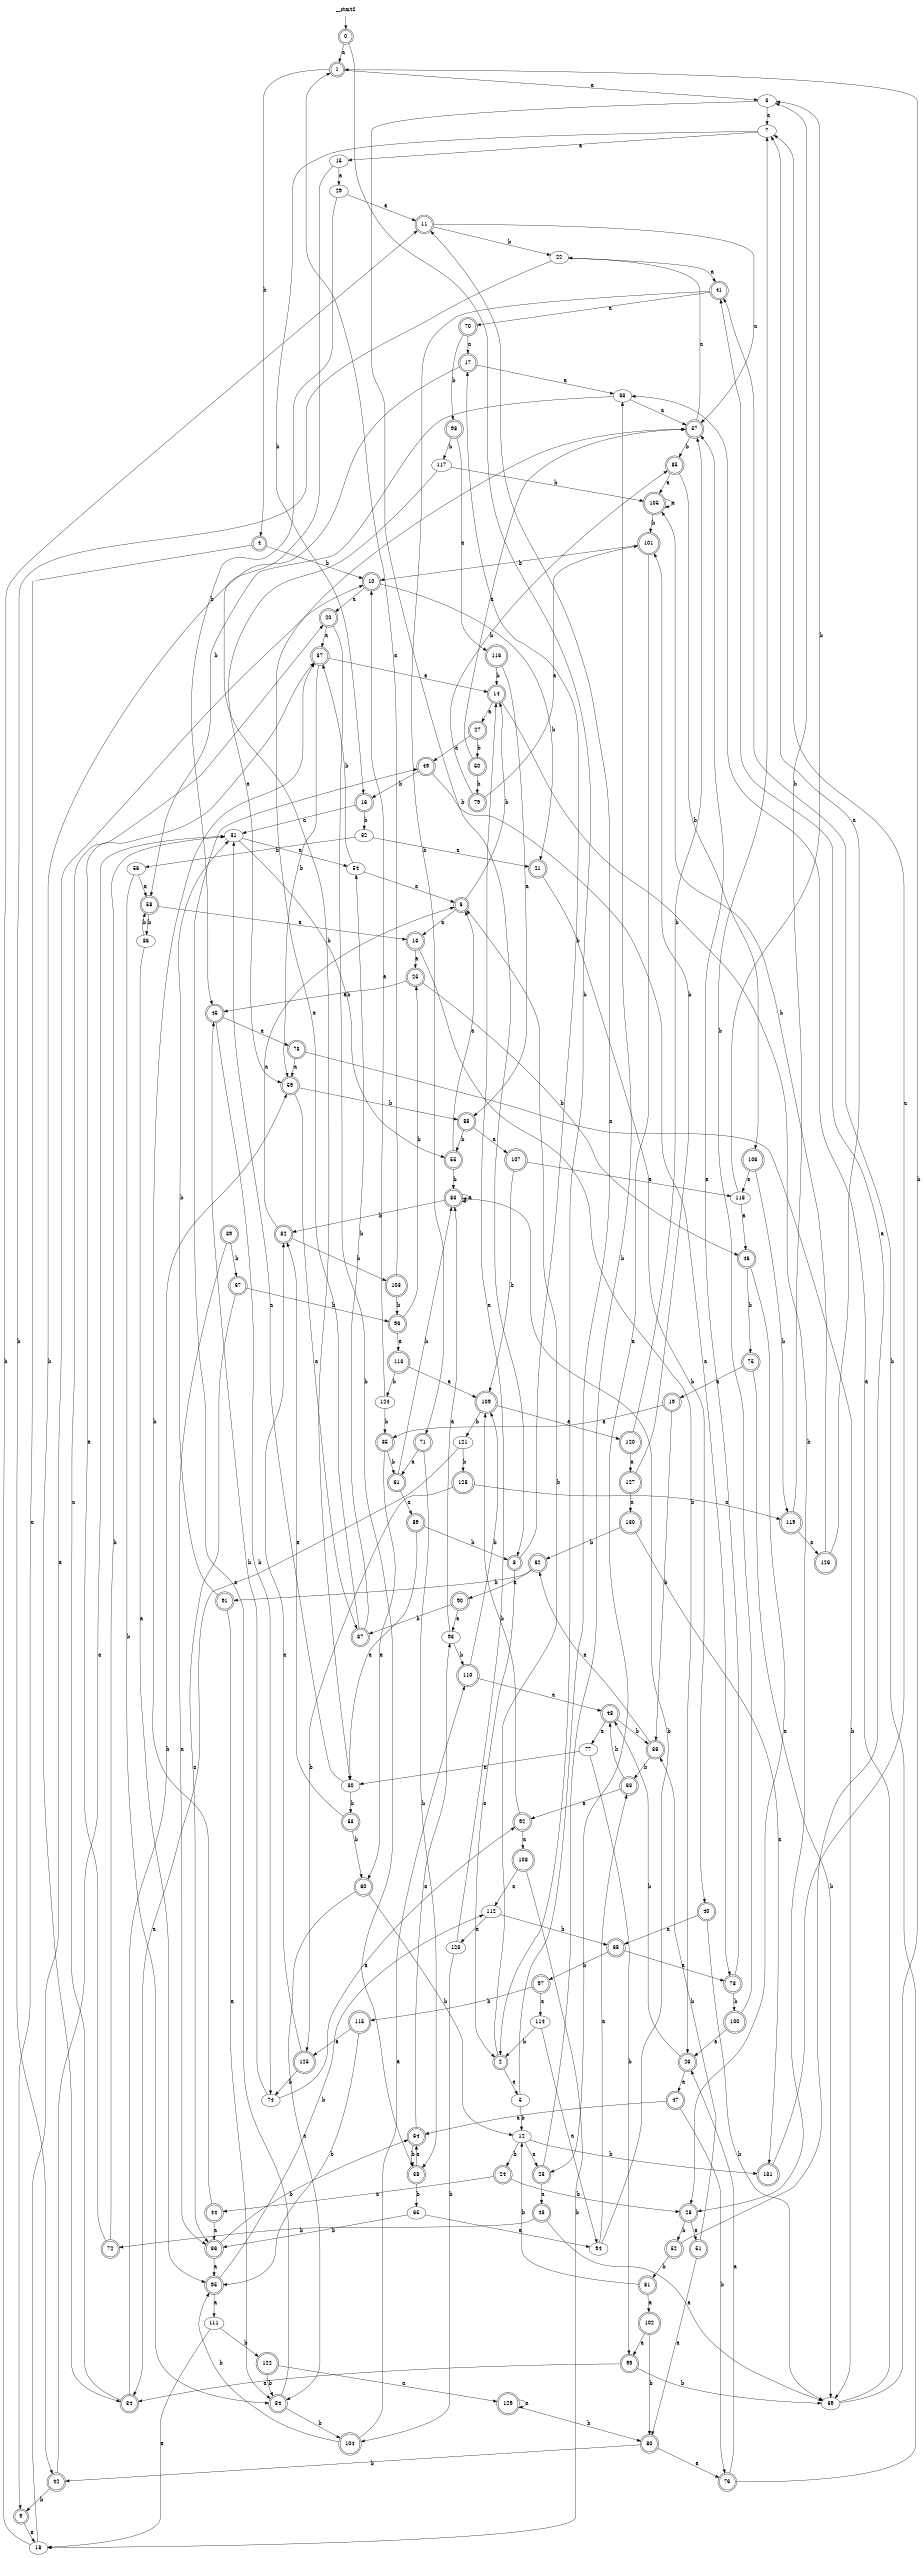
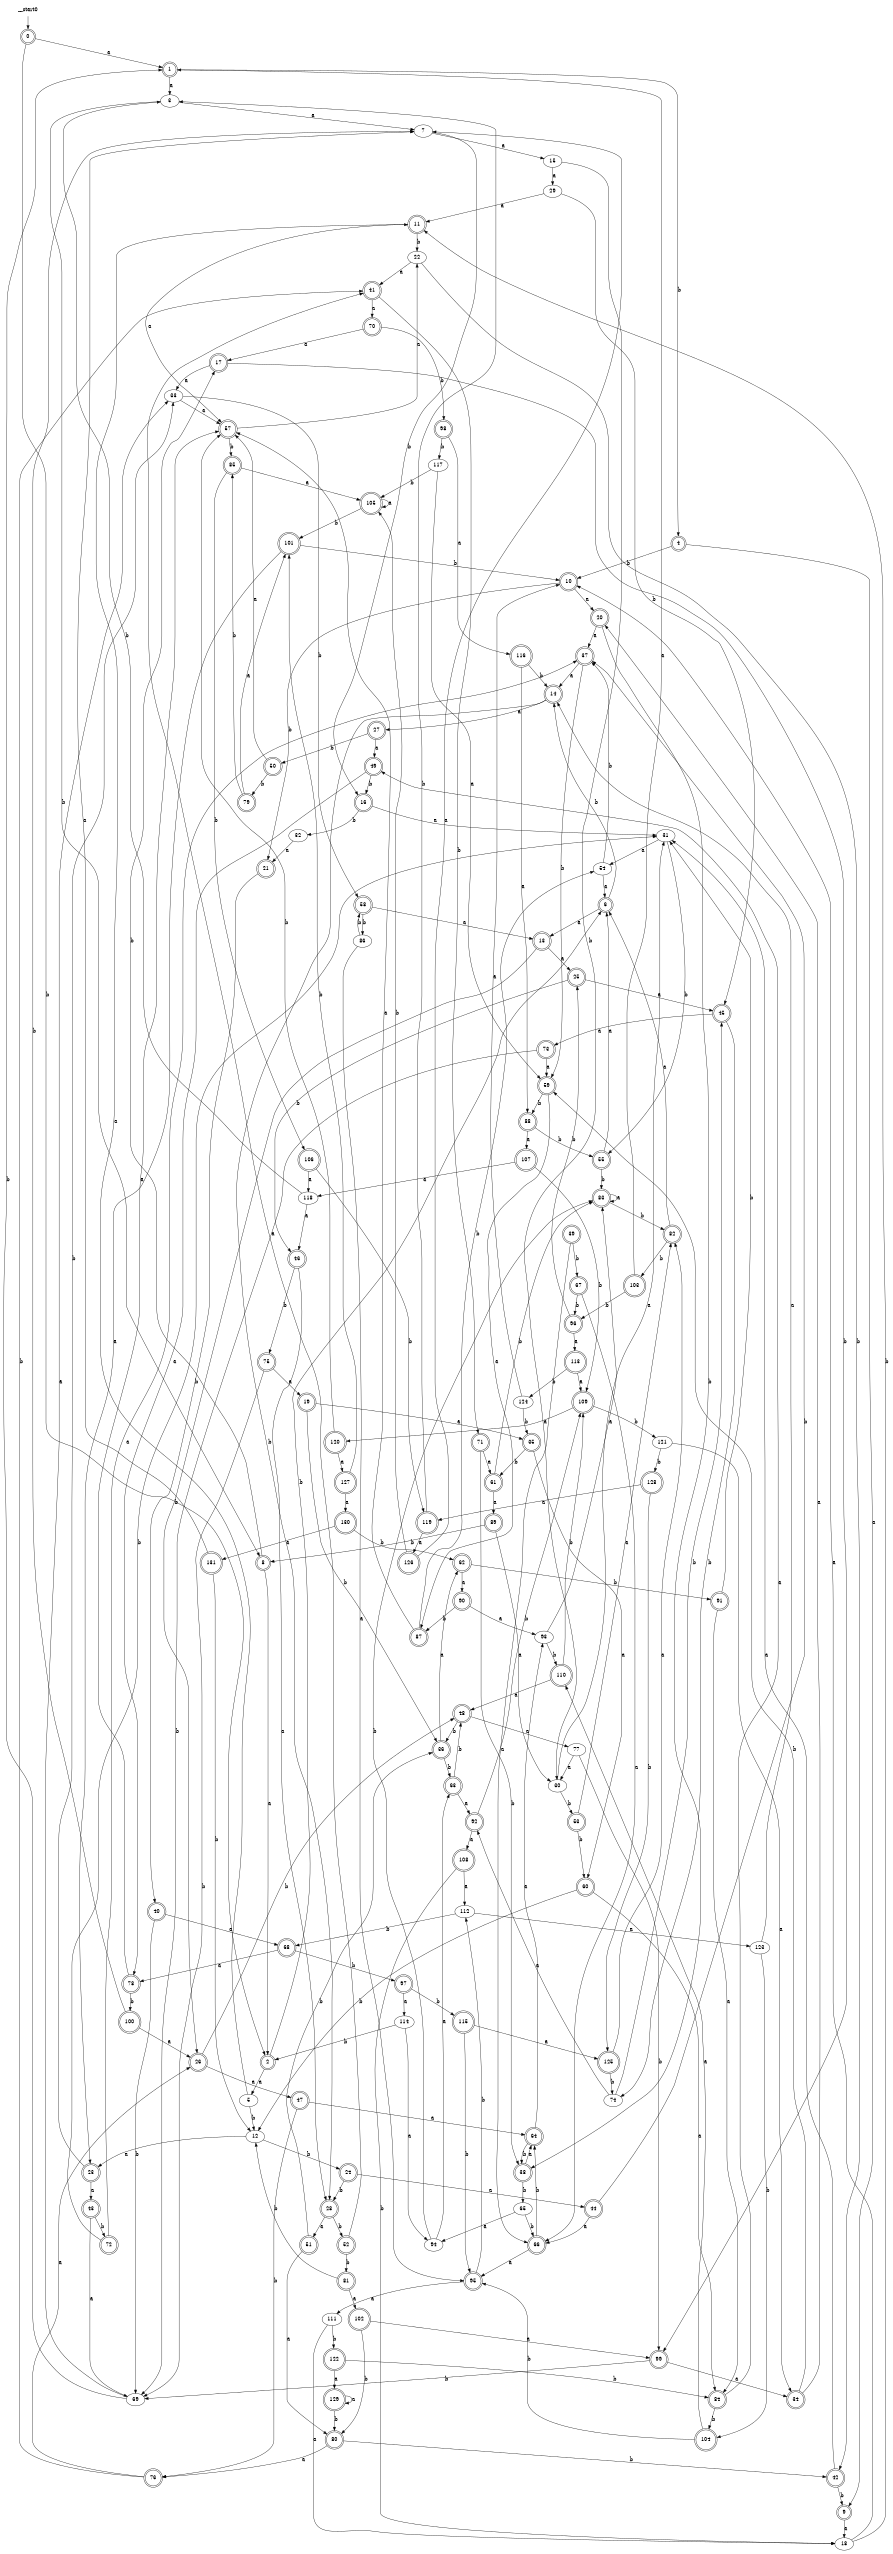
node "56": removed
edge "17" -> "34": now "17" -> "99"
edge "12" -> "131": reversed
